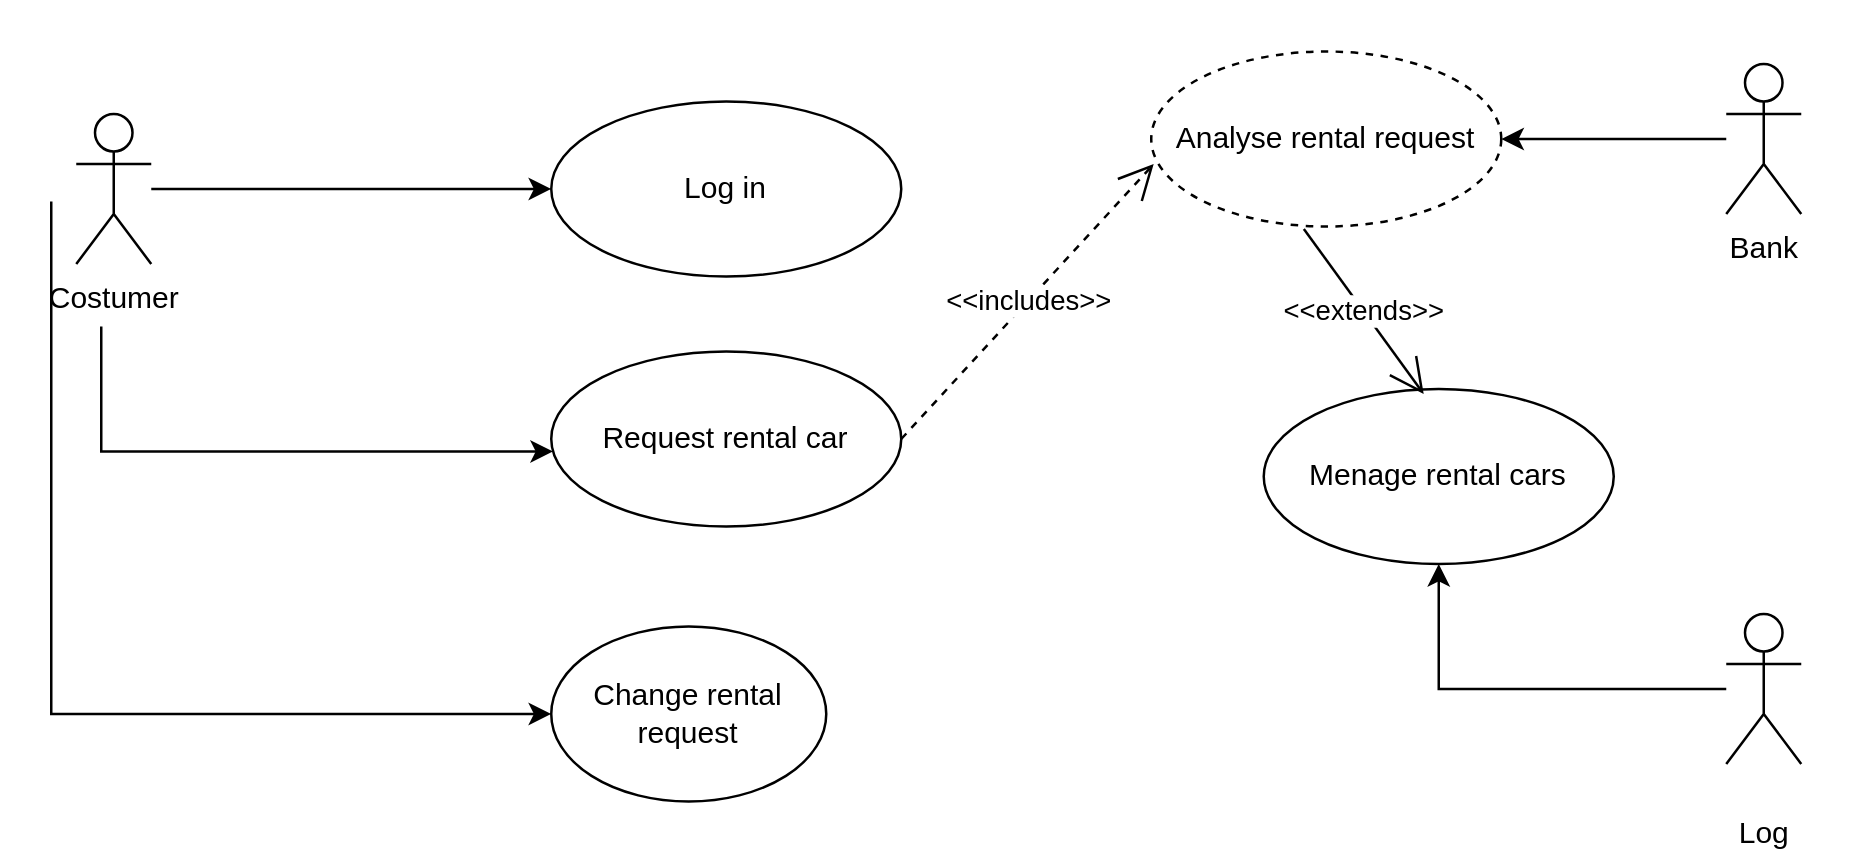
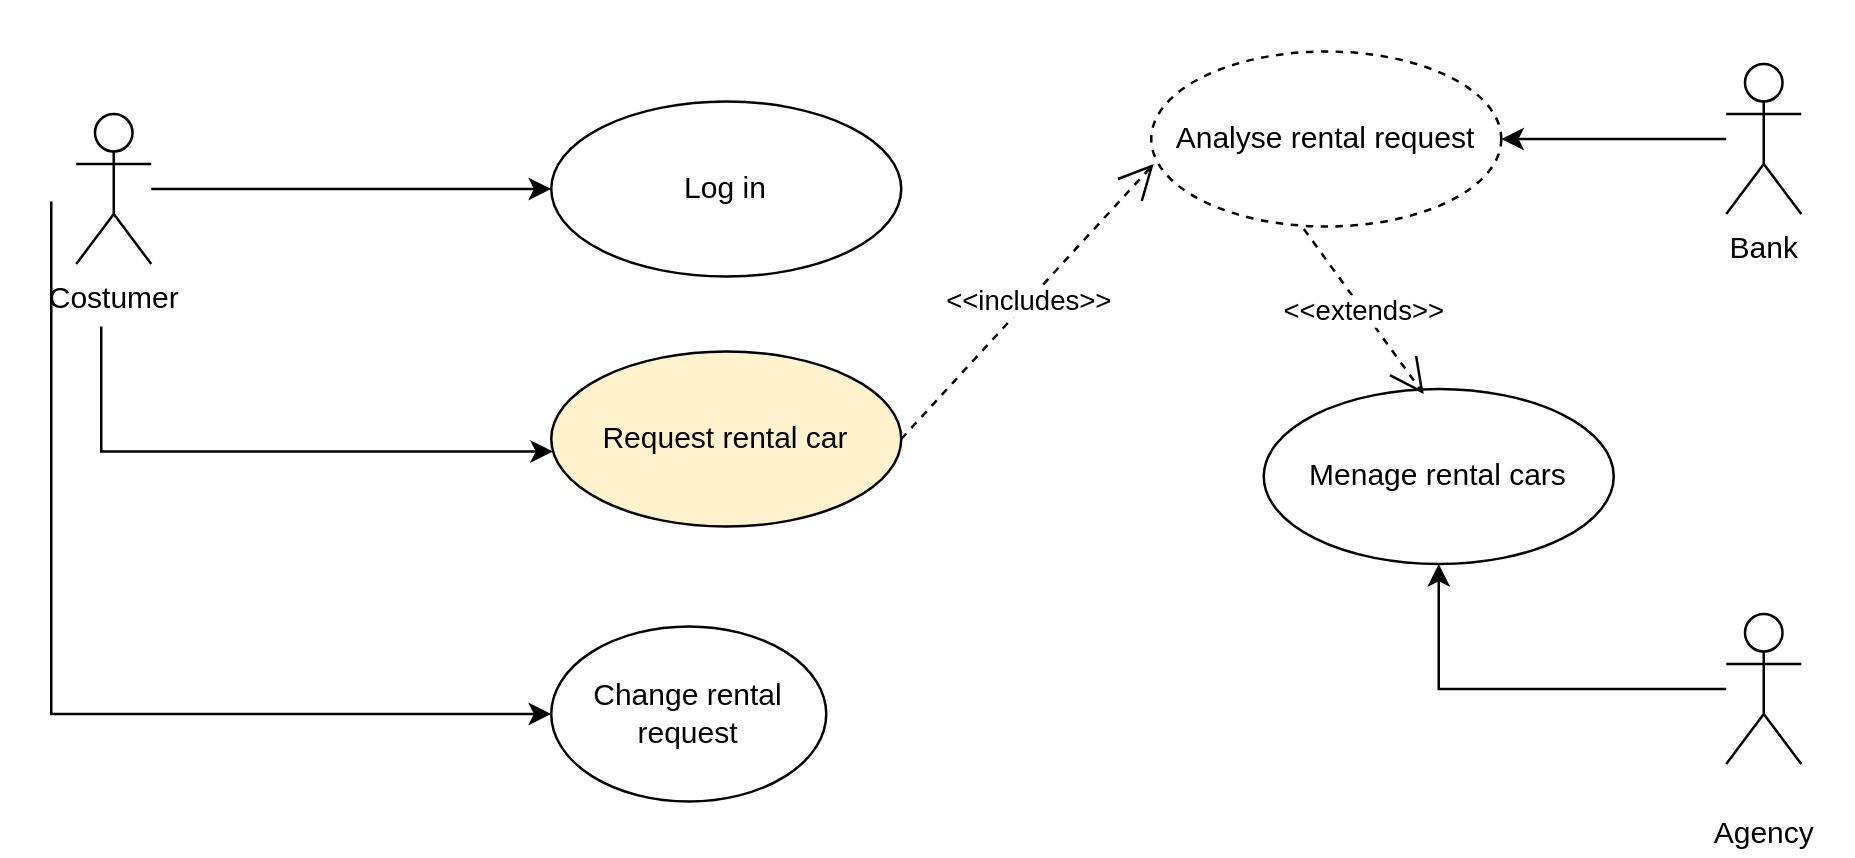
edge "Analyse rental request" -> "Menage rental cars": style solid -> dashed
node "Request rental car": fillcolor #ffffff -> #fff2cc
node "Log": label "Log" -> "Agency"
